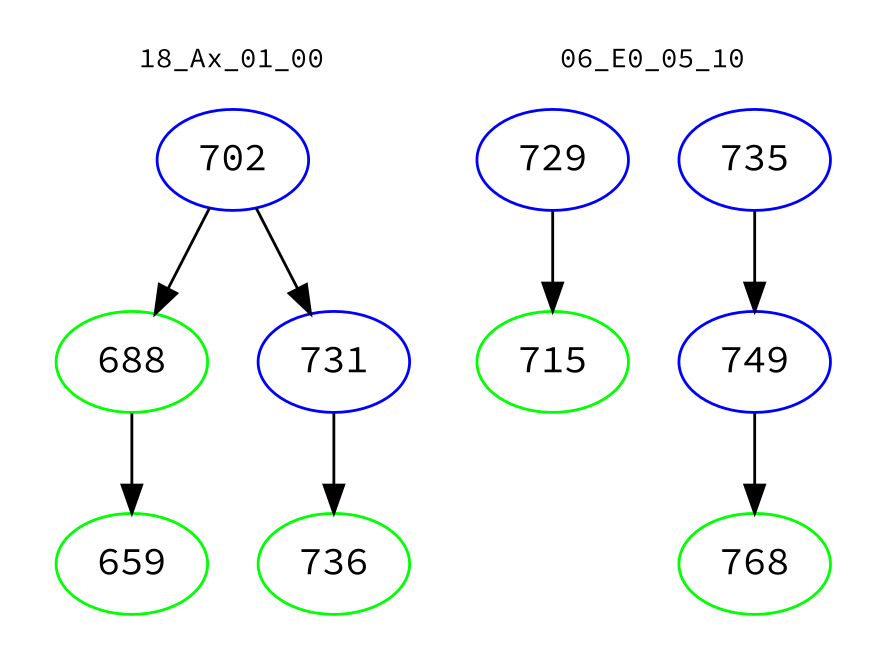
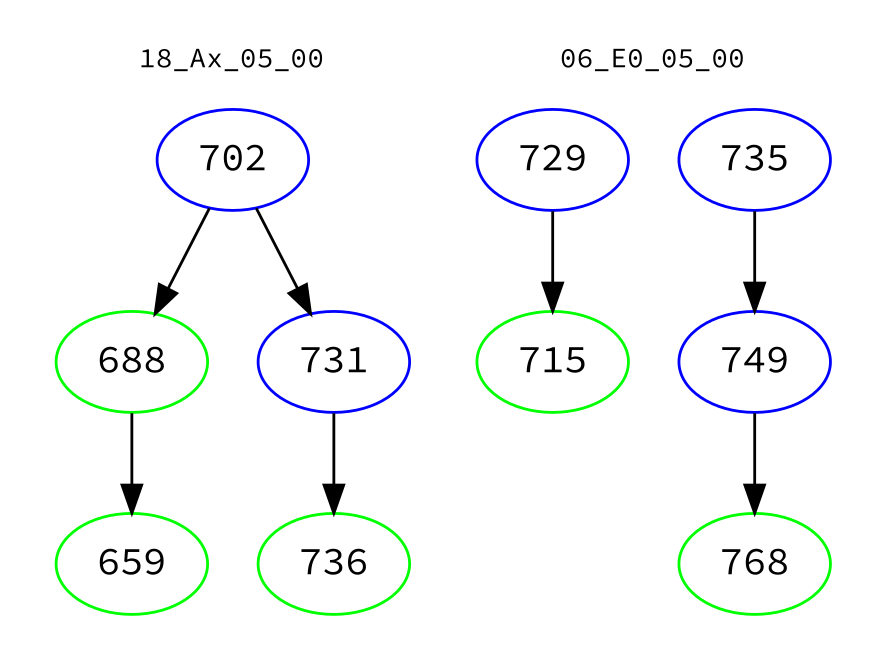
cluster "18_Ax_01_00": label "18_Ax_01_00" -> "18_Ax_05_00"
cluster "06_E0_05_10": label "06_E0_05_10" -> "06_E0_05_00"
